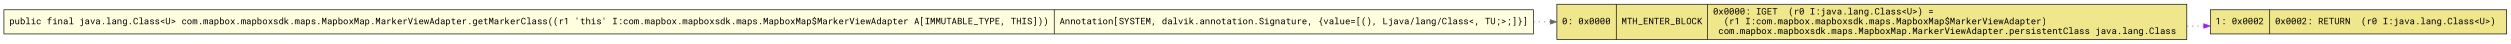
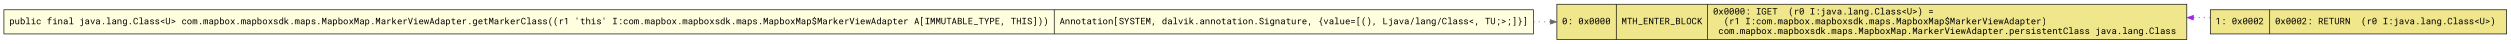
edge "0: 0x0000" -> "1: 0x0002": reversed
